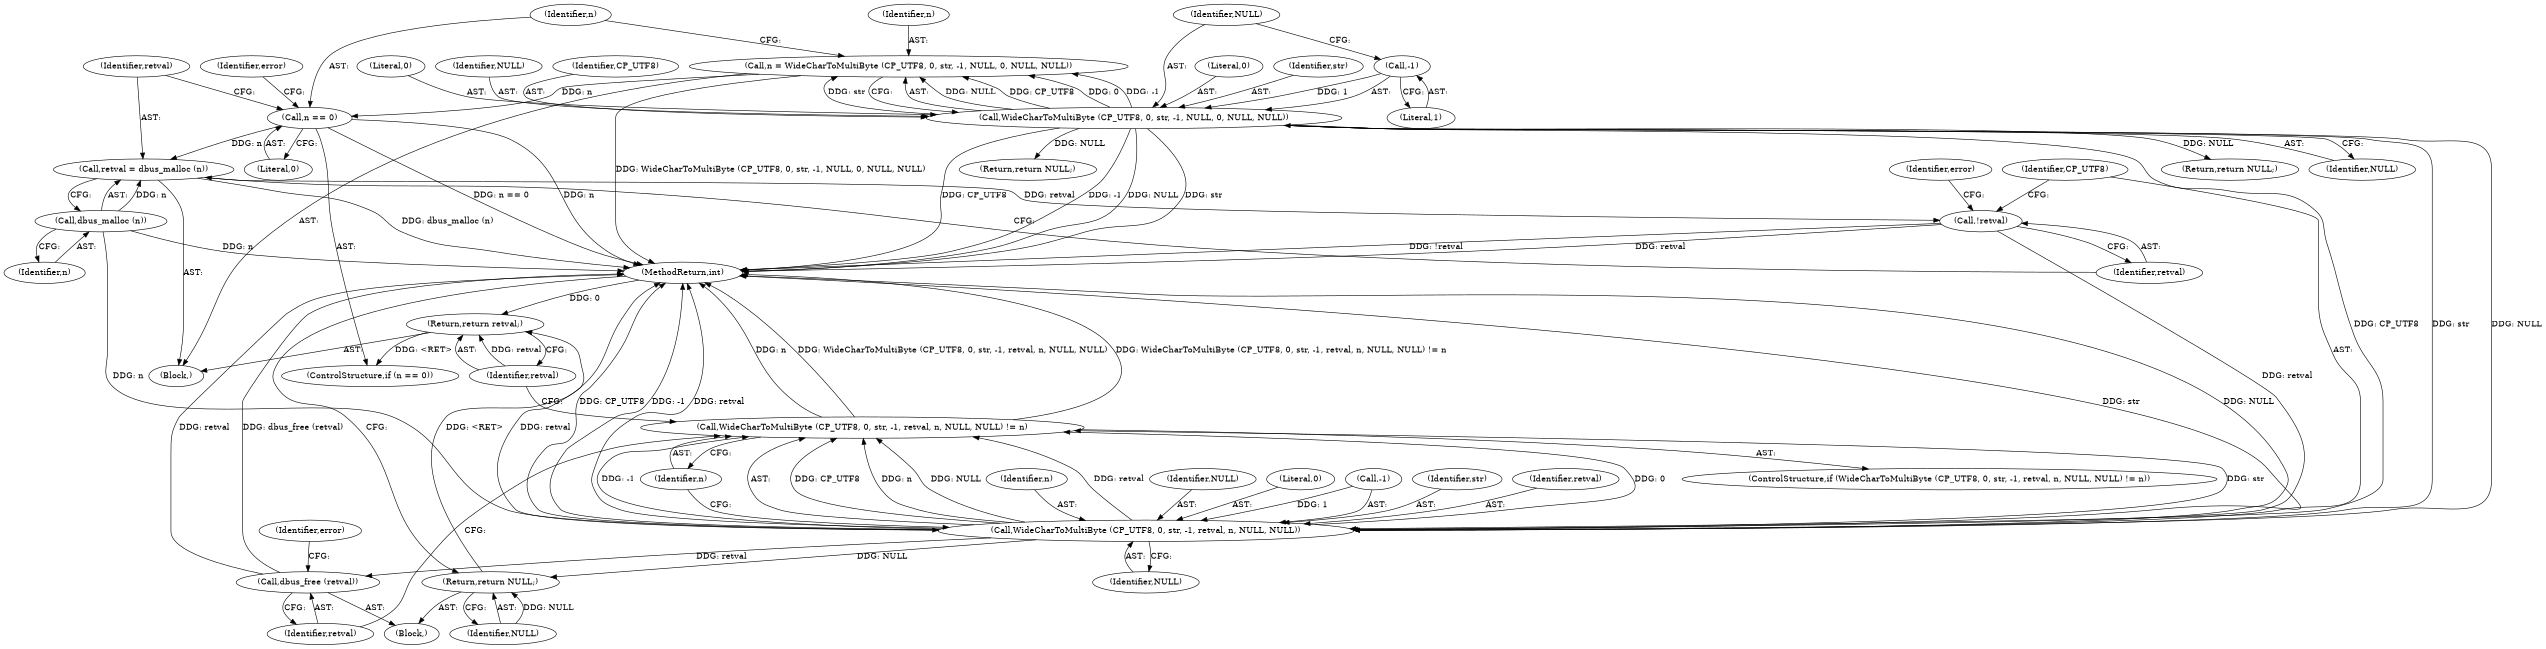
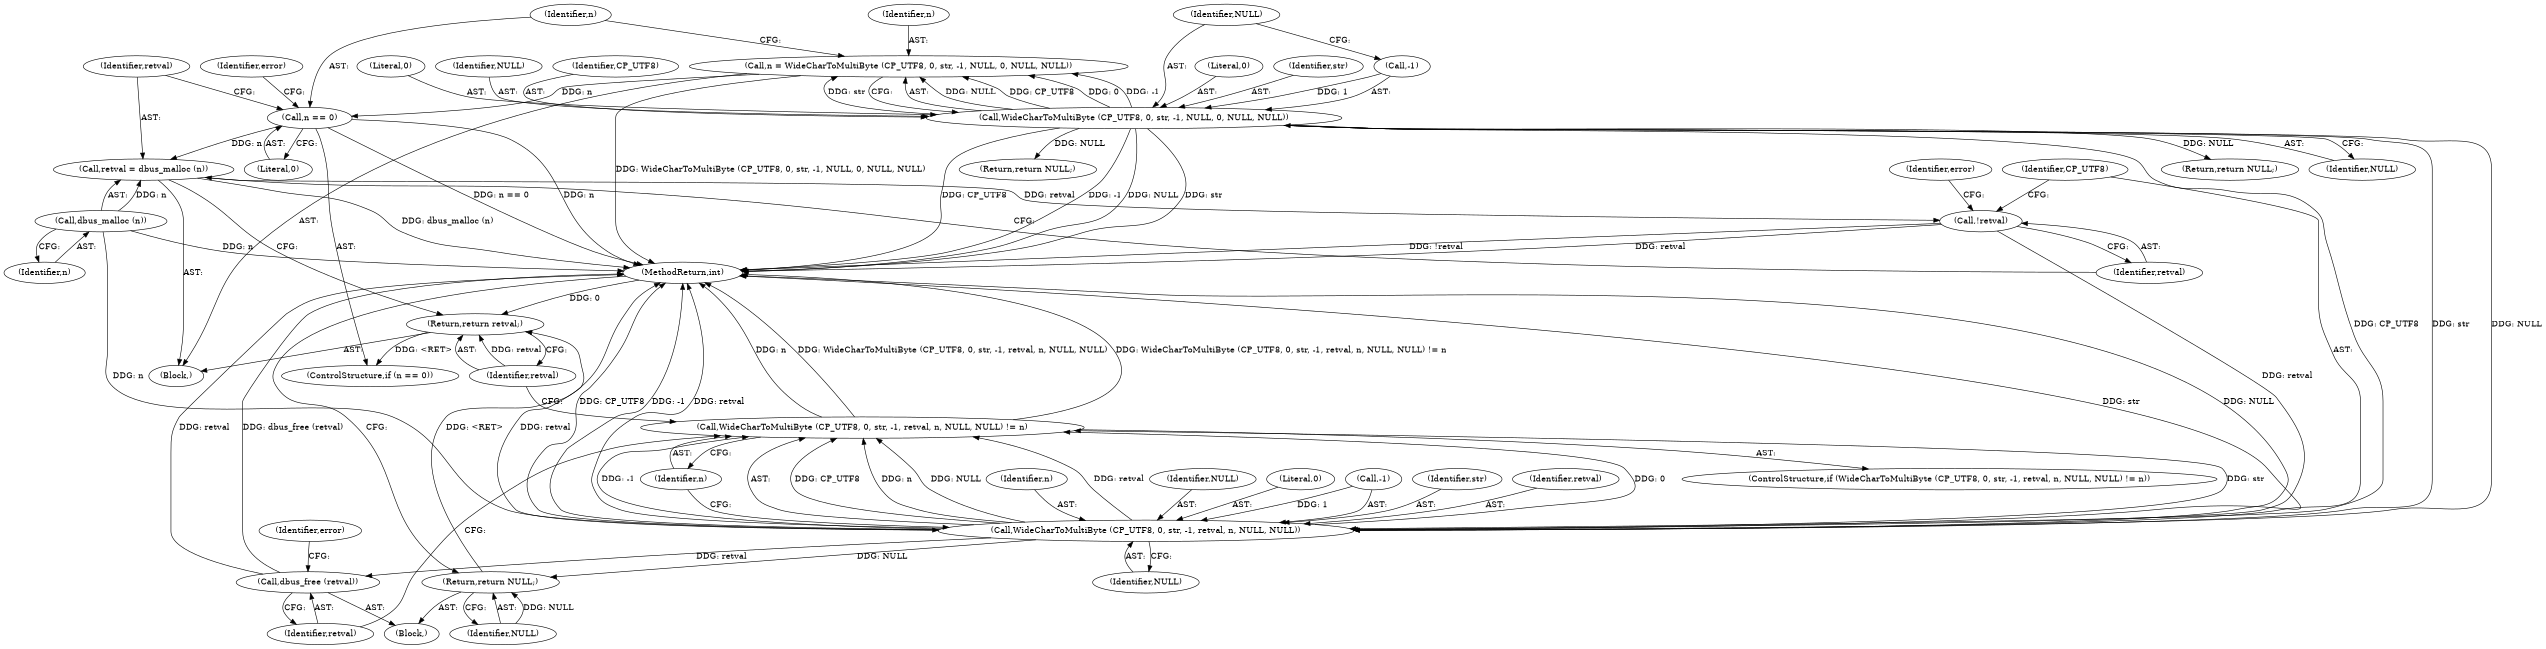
node "(Literal,1)": removed
edge "(Call,retval = dbus_malloc (n))" -> "(Call,dbus_malloc (n))": now "(Call,retval = dbus_malloc (n))" -> "(Return,return retval;)"
